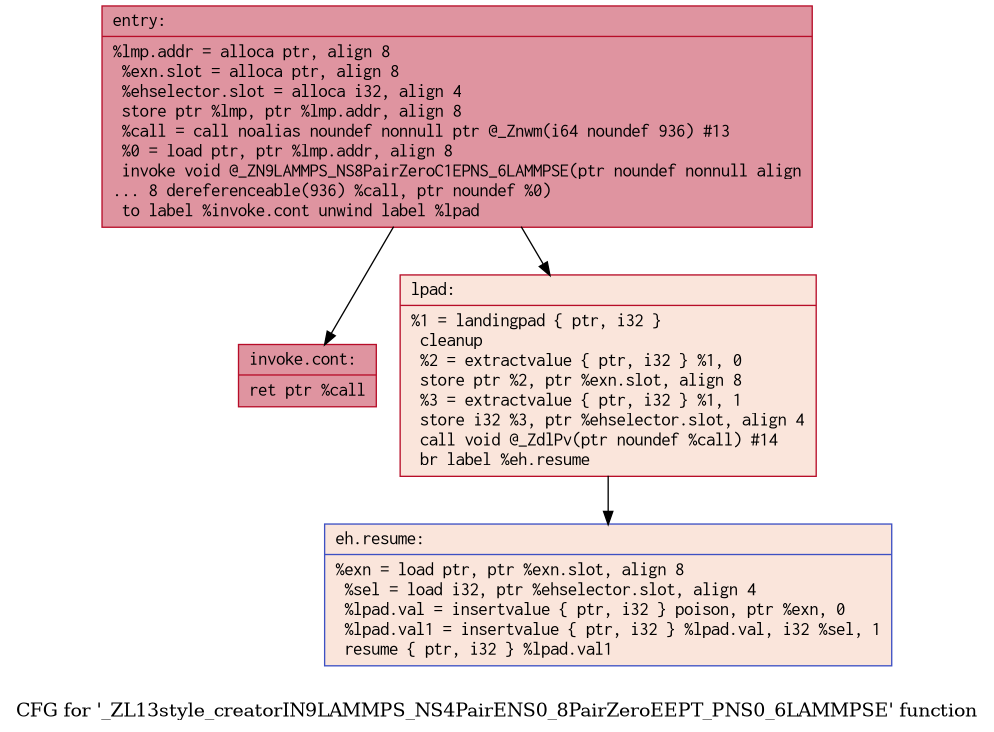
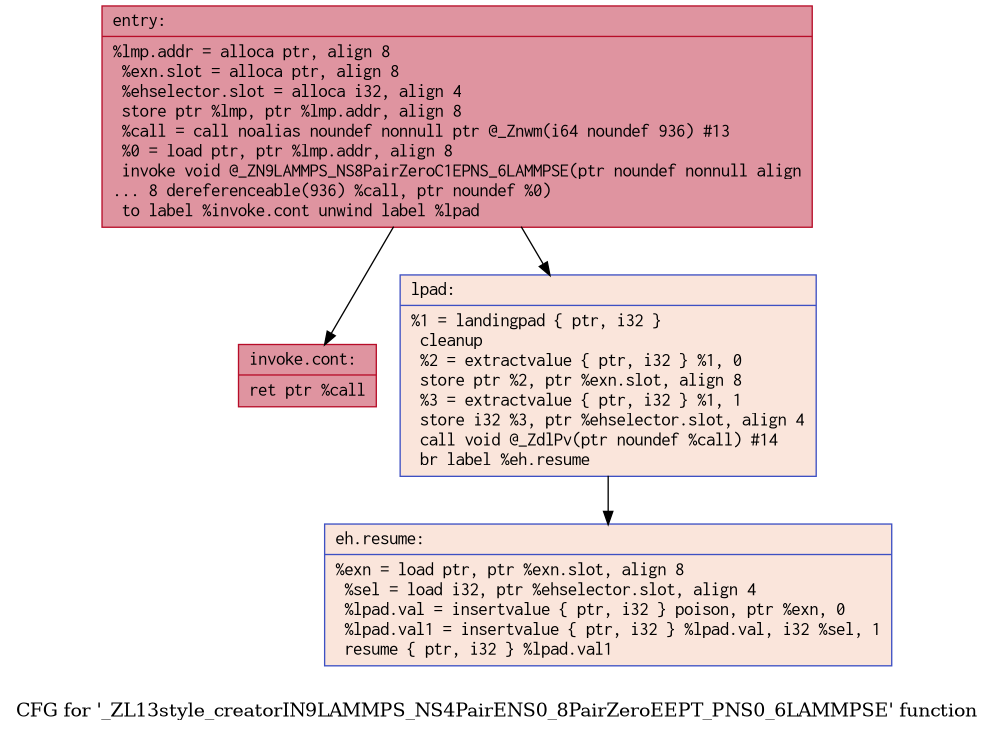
node "lpad:": color #b70d28ff -> #3d50c3ff
